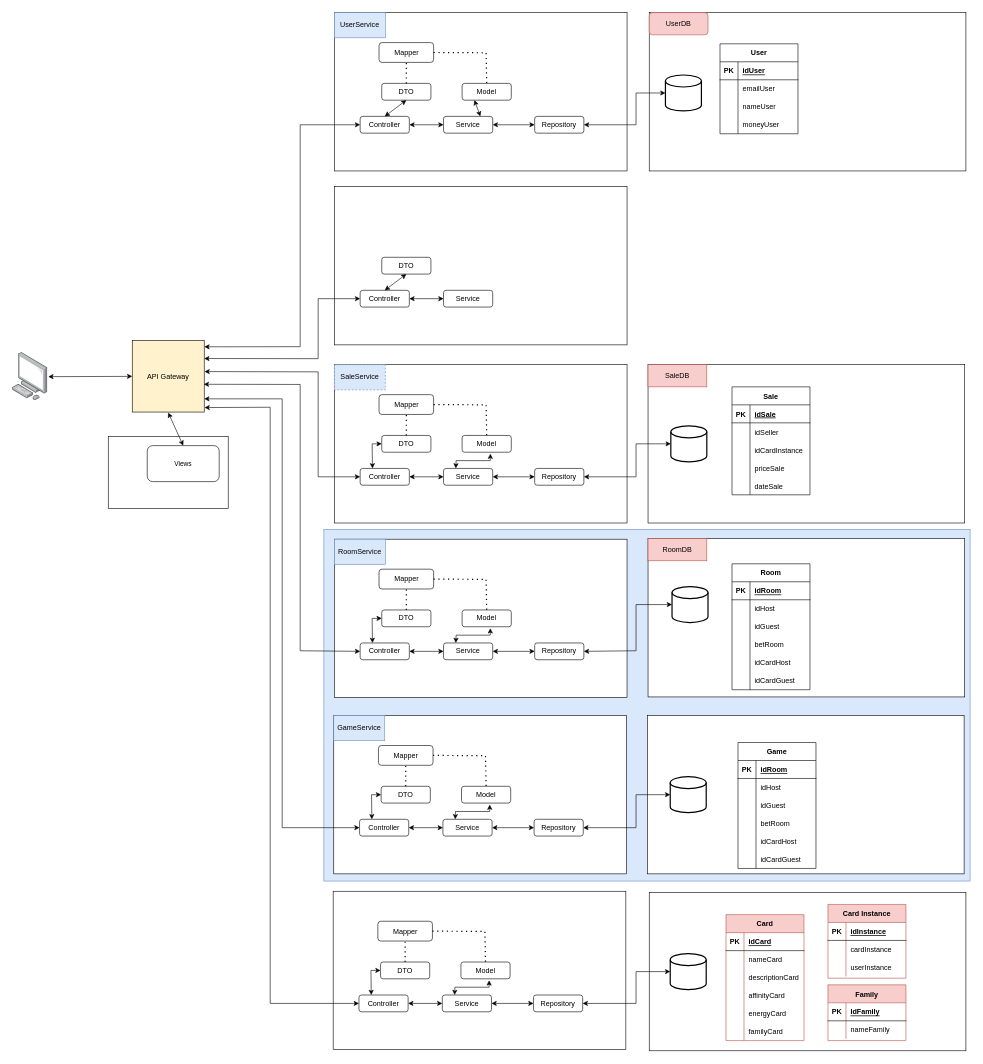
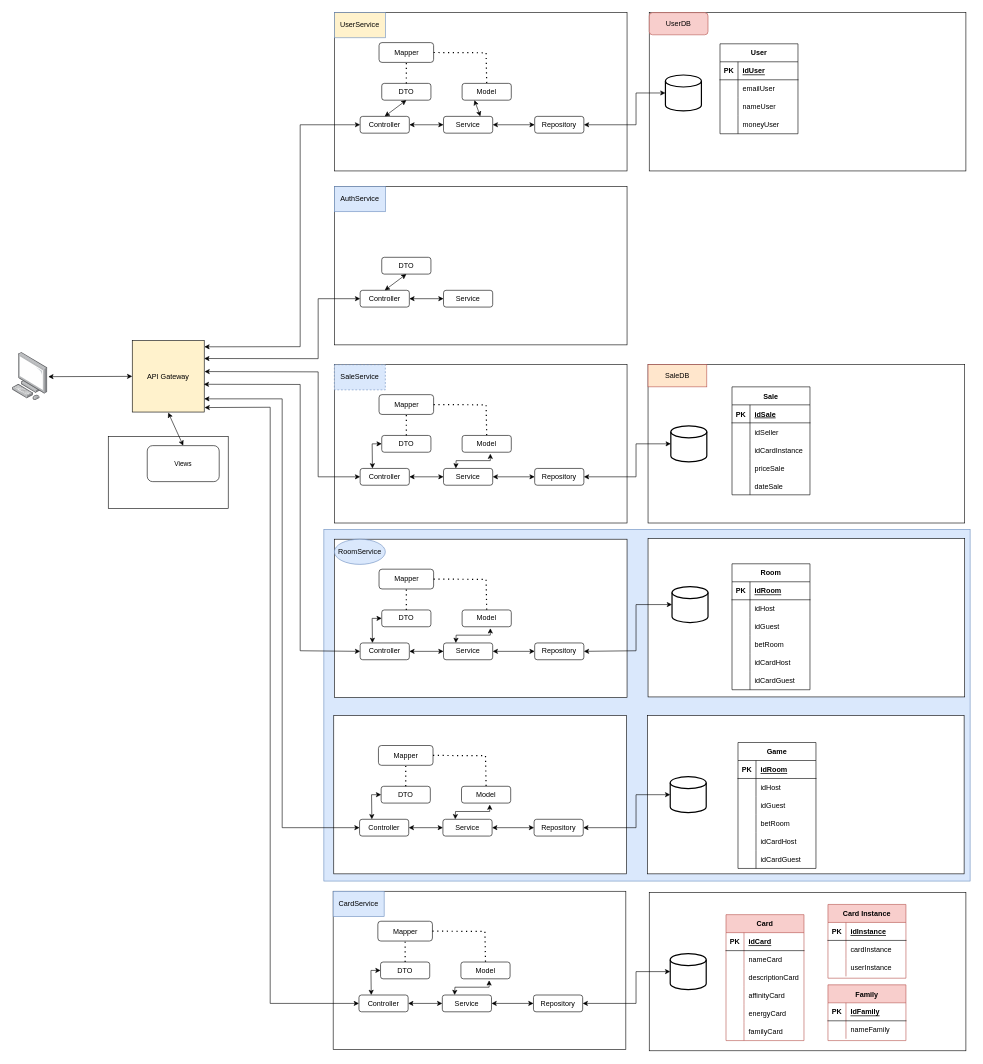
node "UserService": fillcolor #dae8fc -> #fff2cc
node "AuthService": added
node "SaleDB": fillcolor #f8cecc -> #ffe6cc
node "RoomDB": removed
node "RoomService": shape rectangle -> ellipse
node "GameService": removed
node "CardService": added
